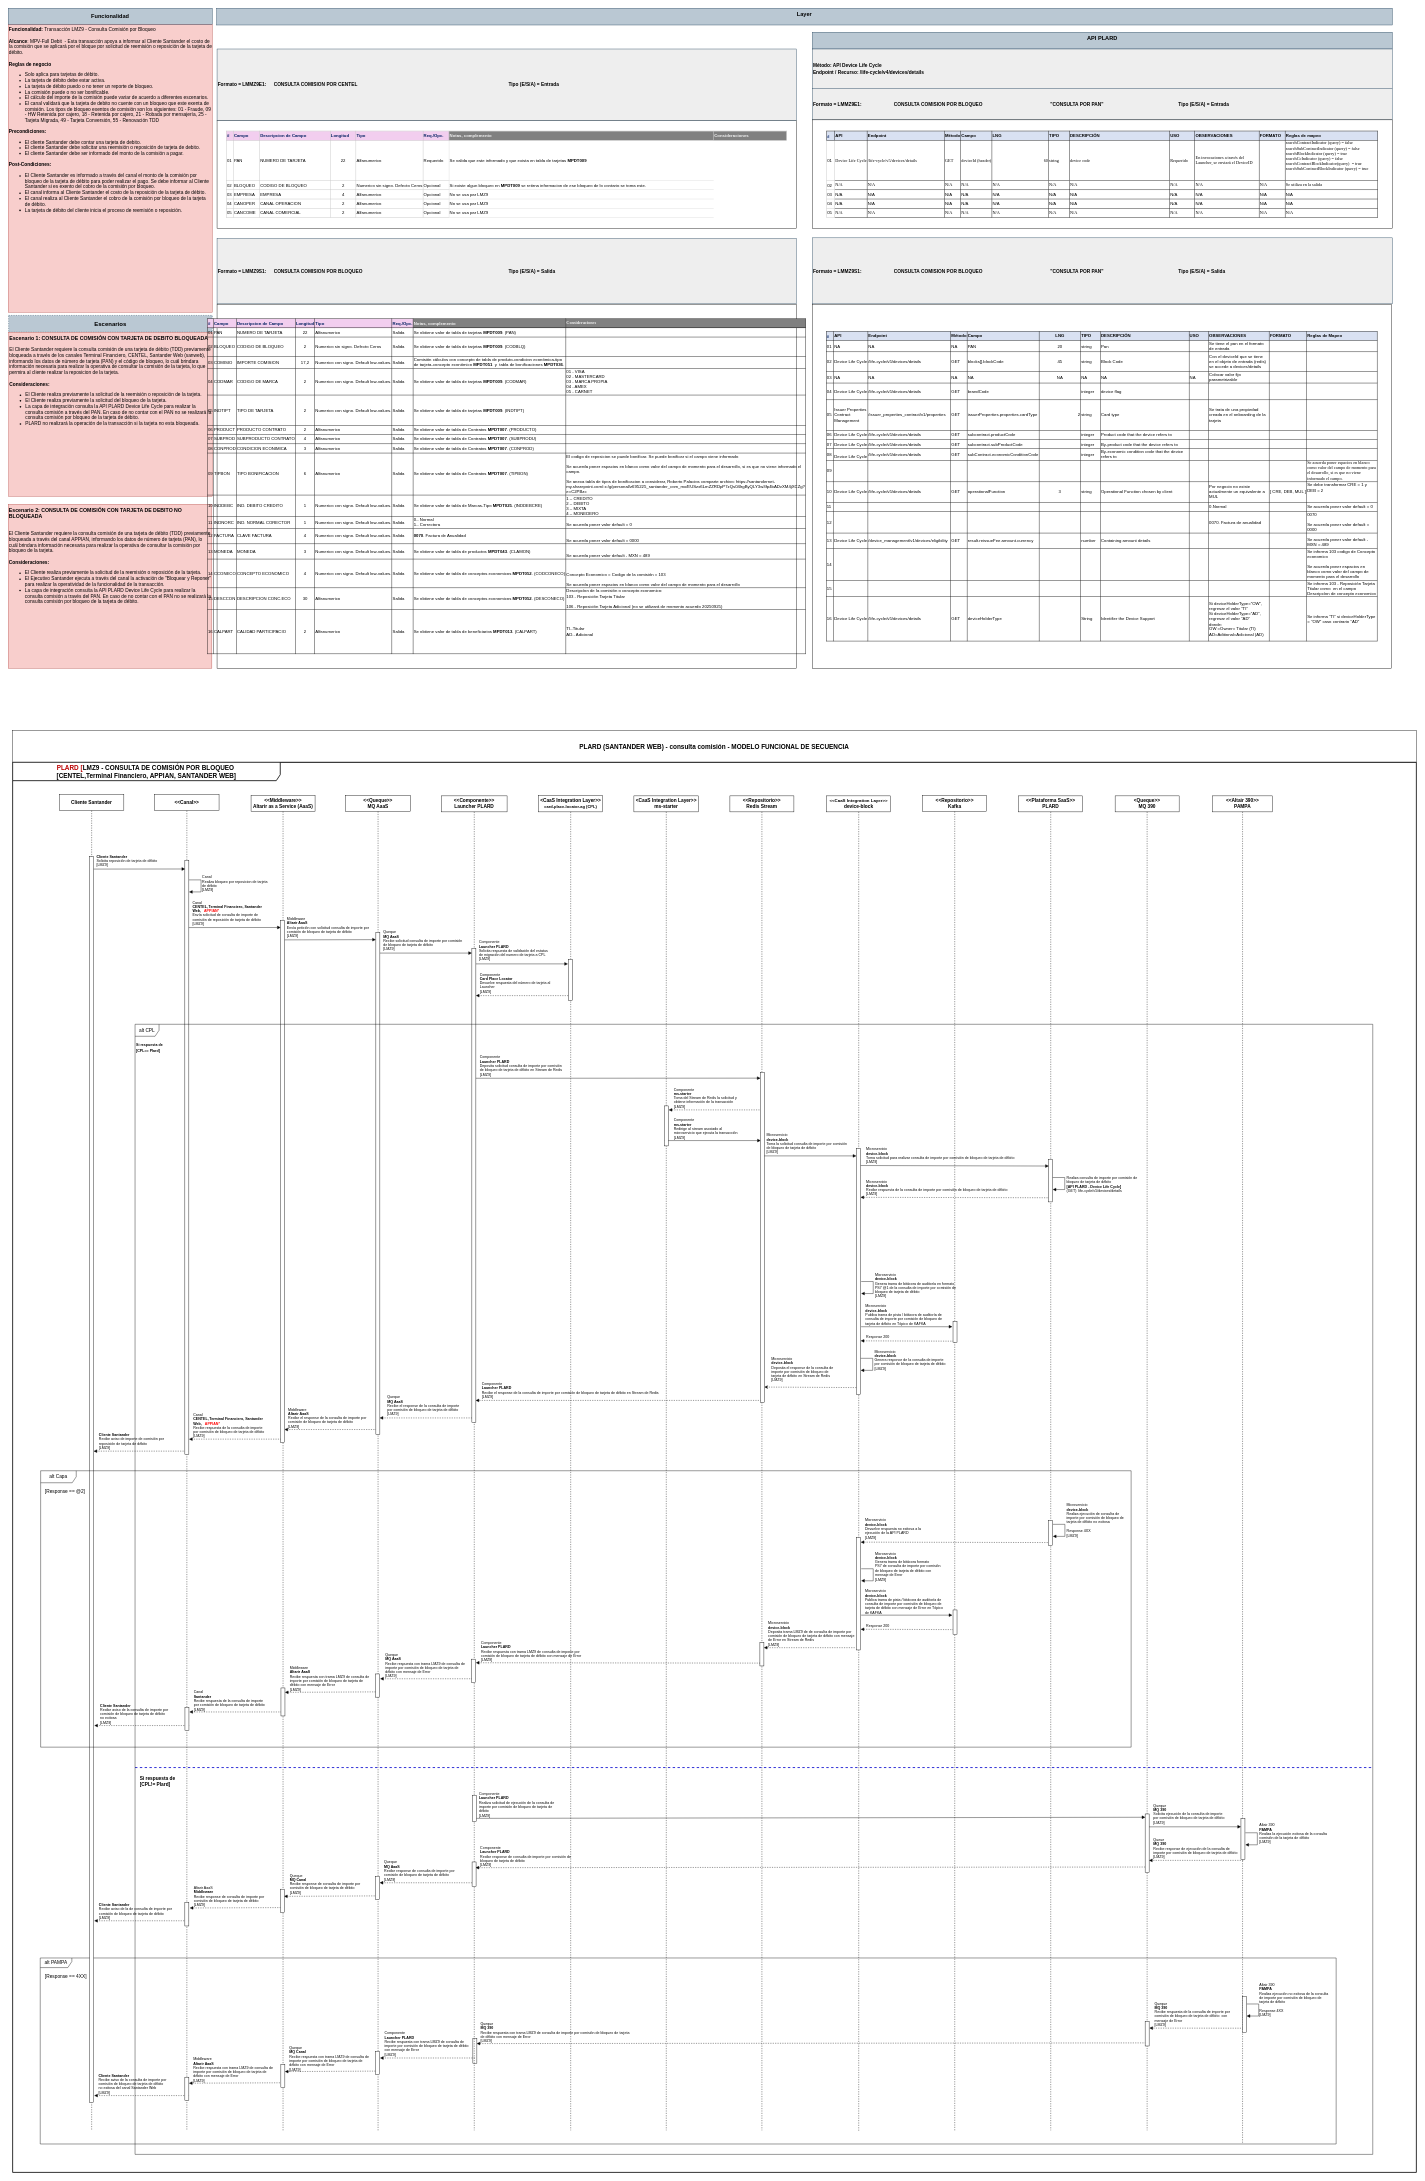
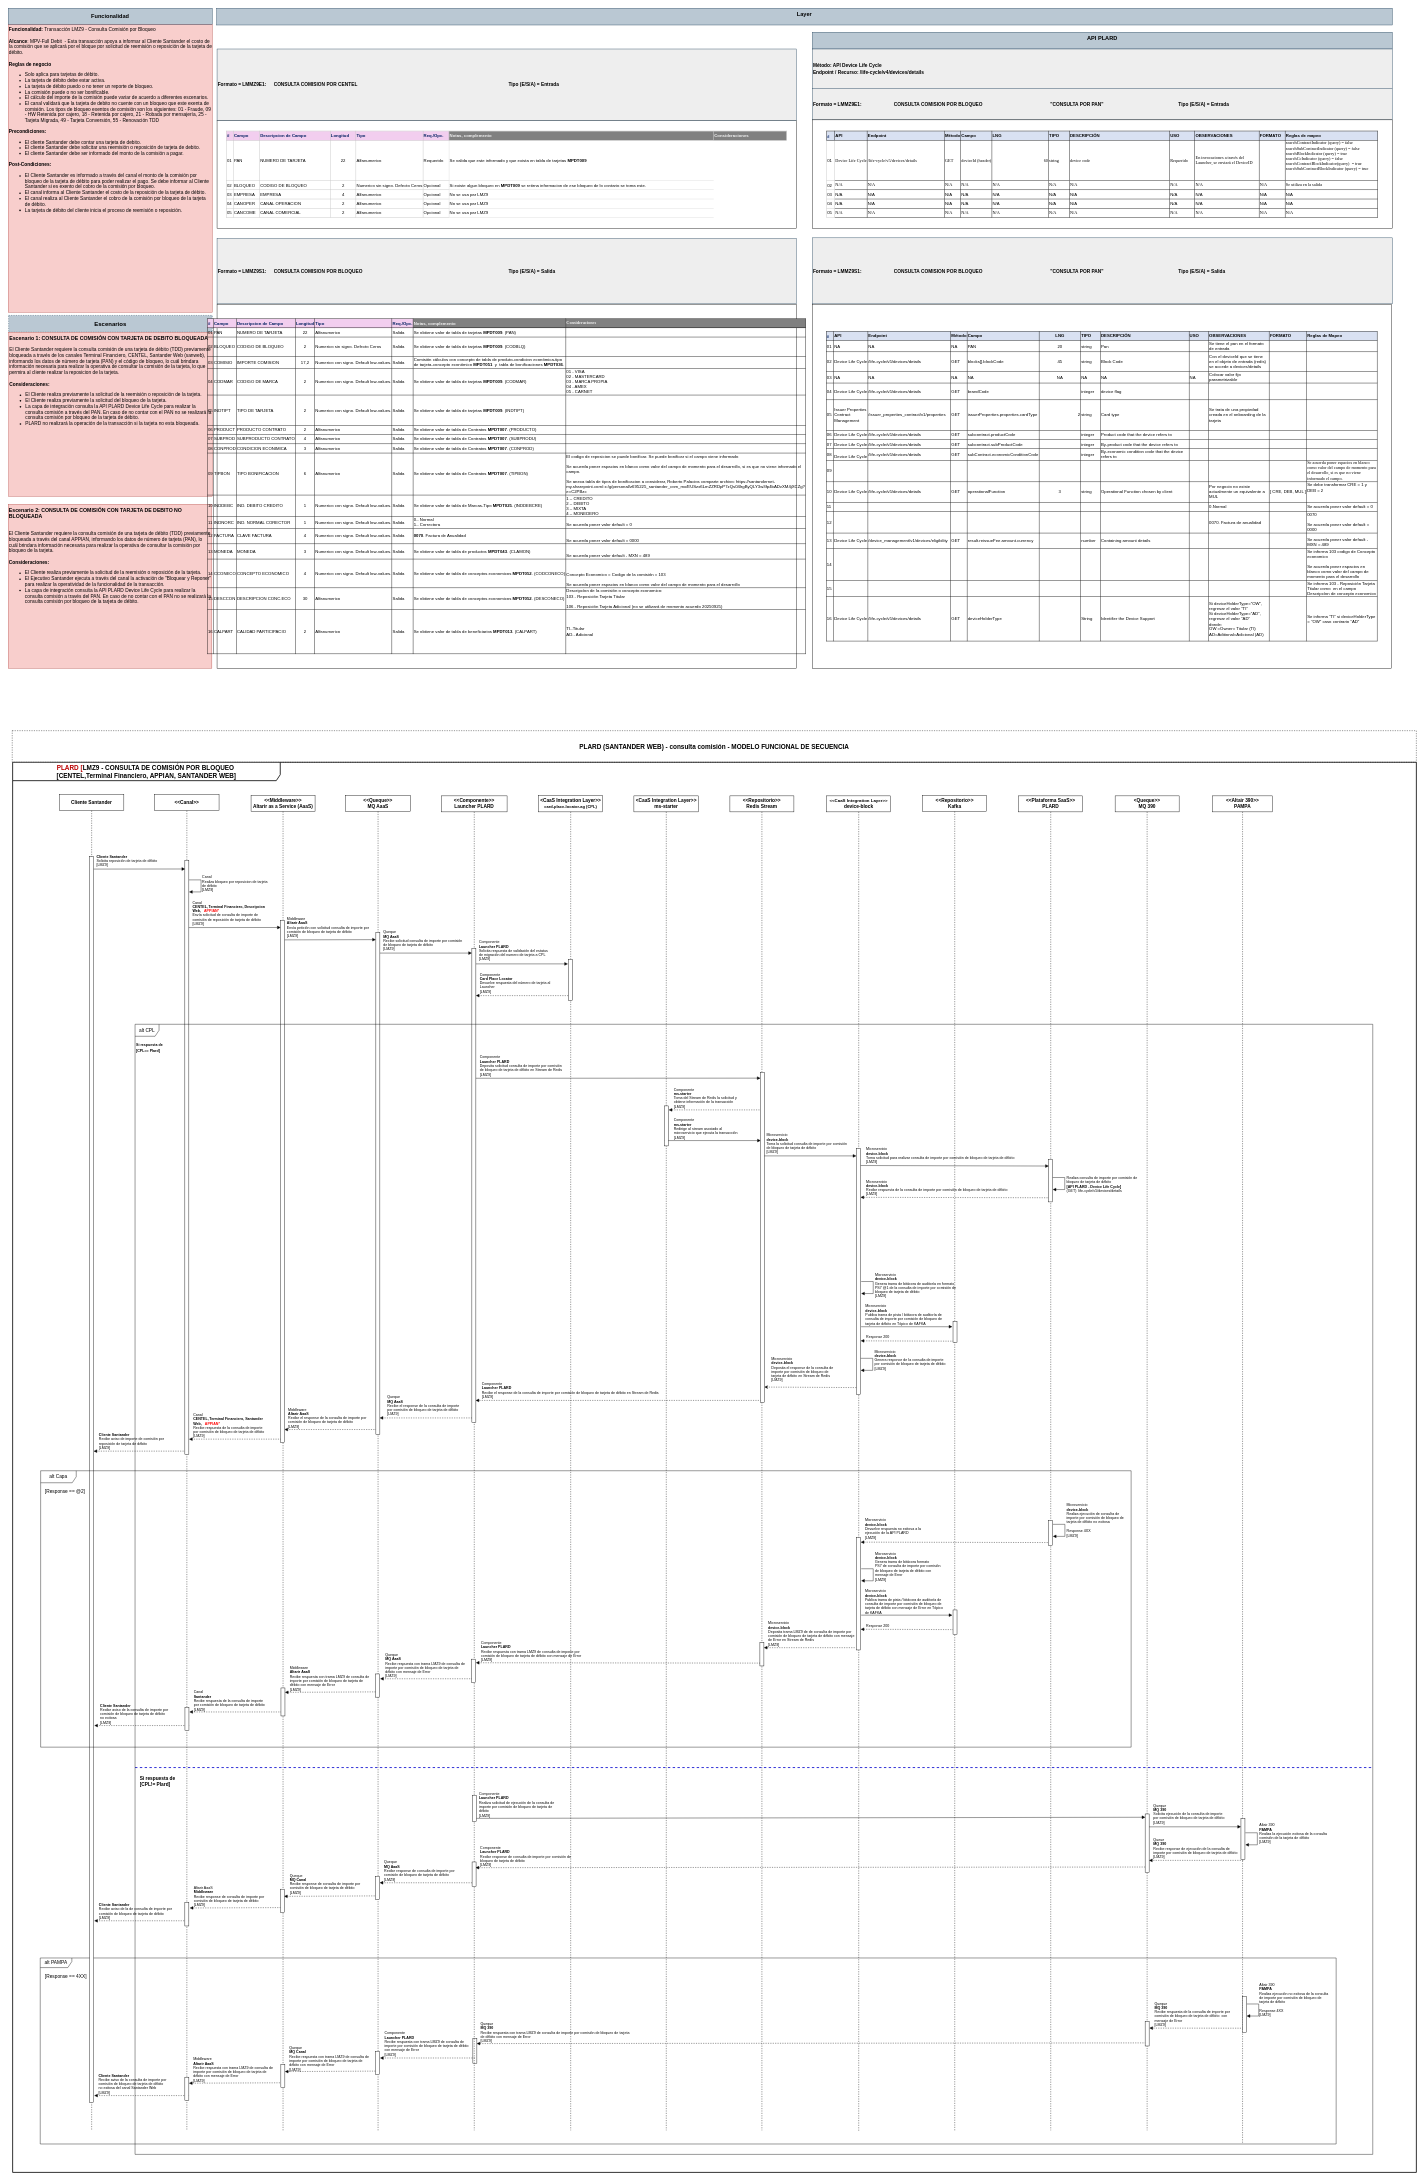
node "PLARD (SANTANDER WEB) - consulta comisión - MODELO FUNCIONAL DE SECUENCIA": style solid -> dashed
node "Canal CENTEL, Terminal Financiero, Santander Web, APPIAN* Envía solicitud de consulta de importe de comisión de reposición de tarjeta de débito [LMZ9]": label "Canal CENTEL, Terminal Financiero, Santander Web, APPIAN* Envía solicitud de consulta de importe de comisión de reposición de tarjeta de débito [LMZ9]" -> "Canal CENTEL, Terminal Financiero, Descripcion Web, APPIAN* Envía solicitud de consulta de importe de comisión de reposición de tarjeta de débito [LMZ9]"
